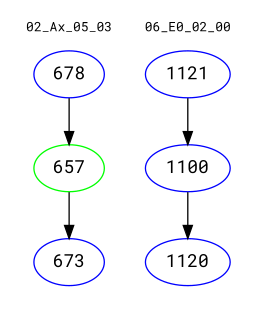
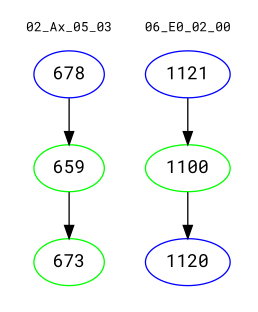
node "657": label "657" -> "659"
node "1100": color blue -> green
node "673": color blue -> green
